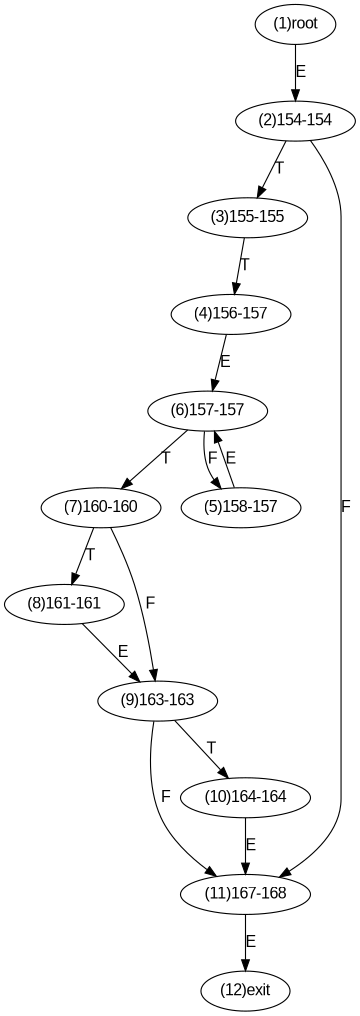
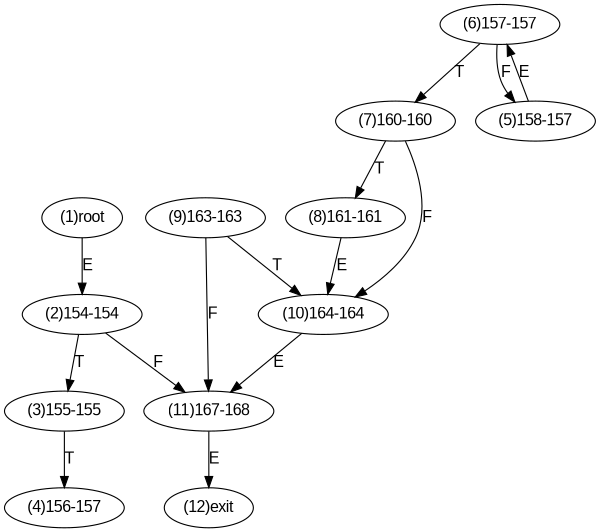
edge "(4)156-157" -> "(6)157-157": removed, label "E"
edge "(7)160-160" -> "(9)163-163": now "(7)160-160" -> "(10)164-164"
edge "(8)161-161" -> "(9)163-163": now "(8)161-161" -> "(10)164-164"
